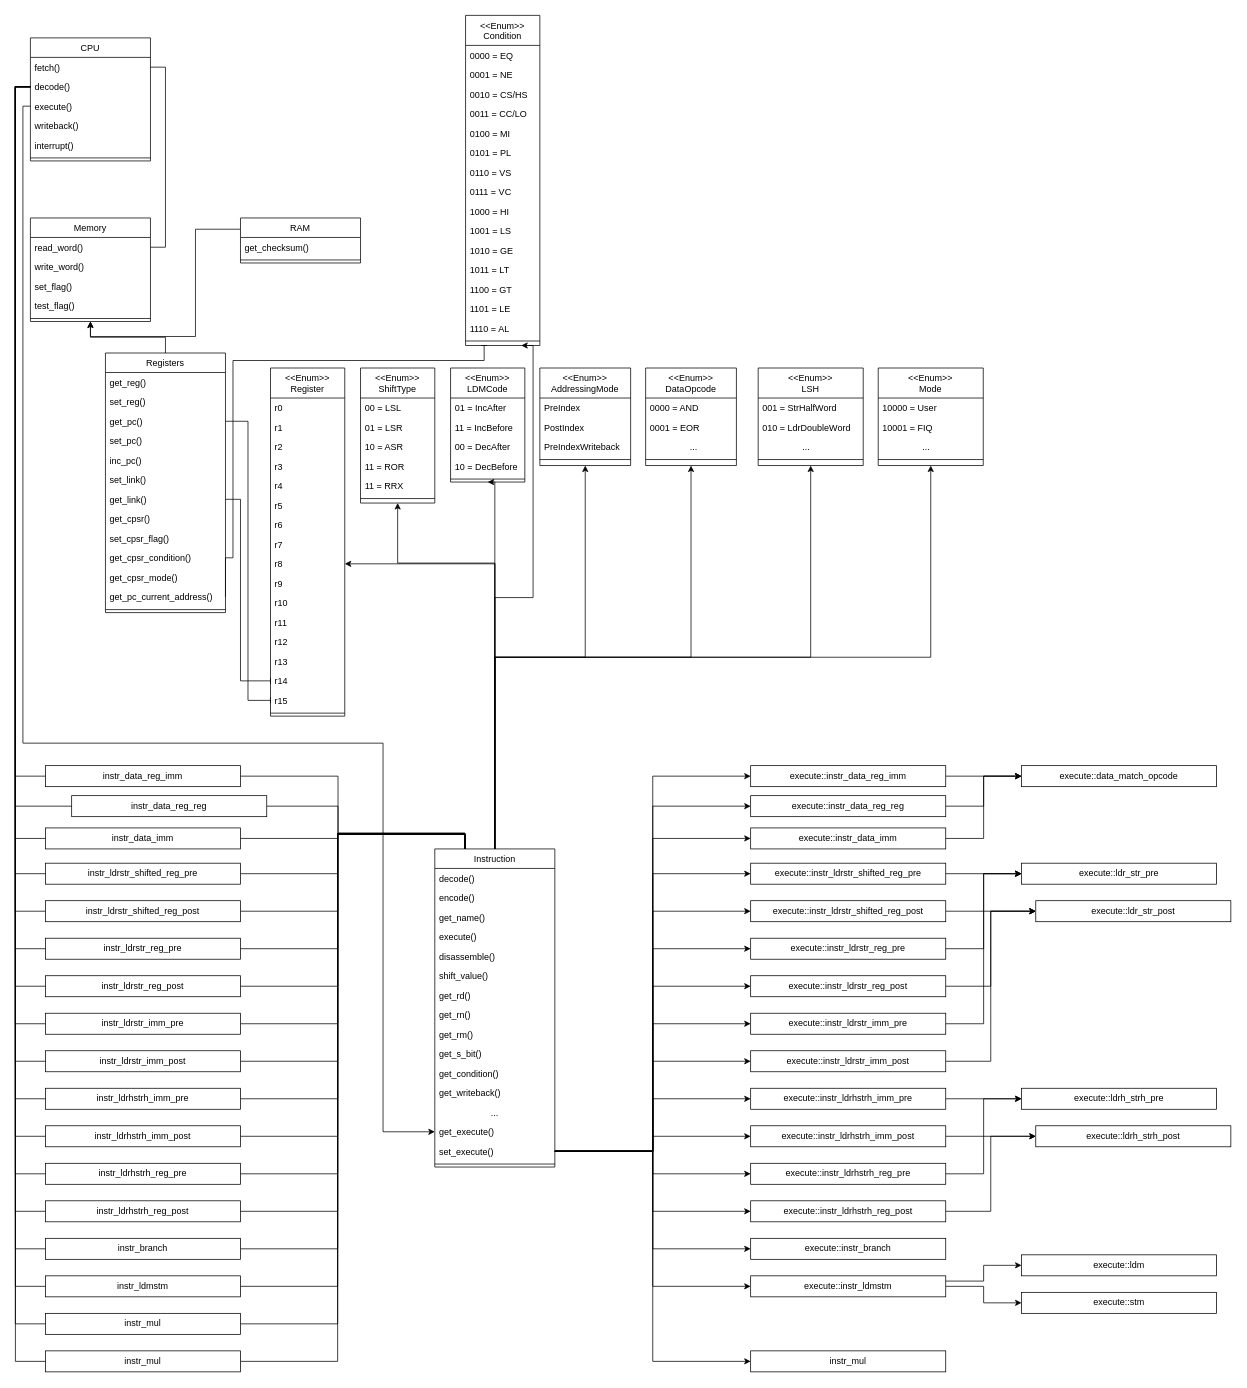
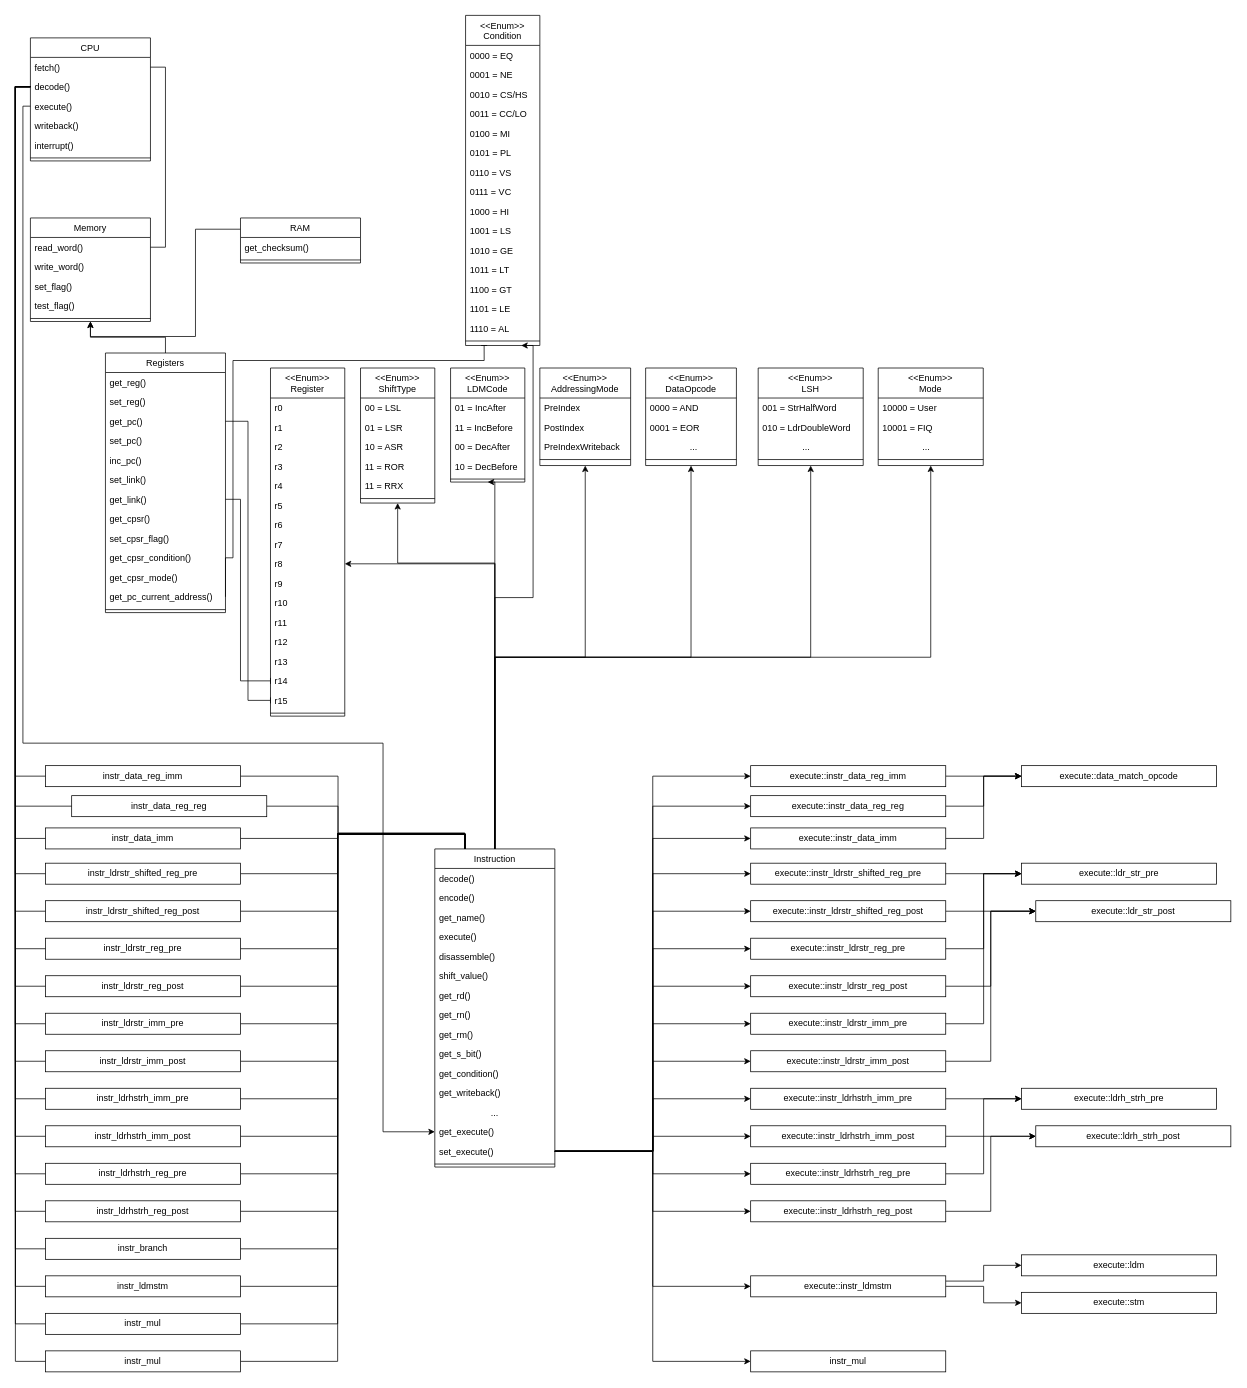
edge "set_execute()" -> "execute::instr_branch": removed
node "execute::instr_branch": removed
